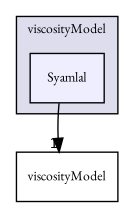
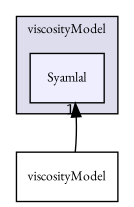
edge "Syamlal" -> "viscosityModel": reversed
